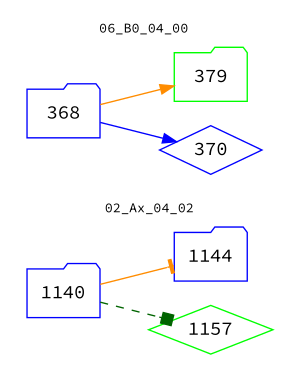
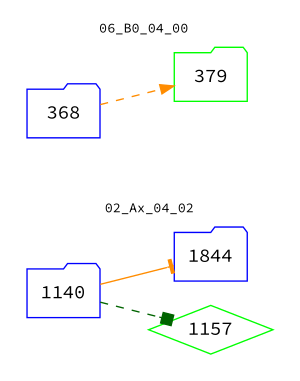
edge "368" -> "379": style solid -> dashed
node "370": removed
node "1144": label "1144" -> "1844"
